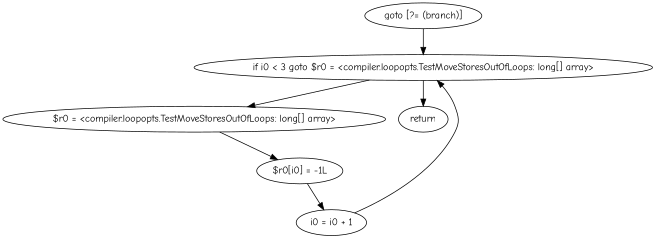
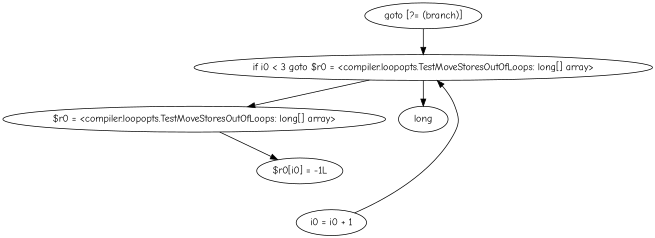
node "return": label "return" -> "long"
edge "$r0[i0] = -1L" -> "i0 = i0 + 1": removed
